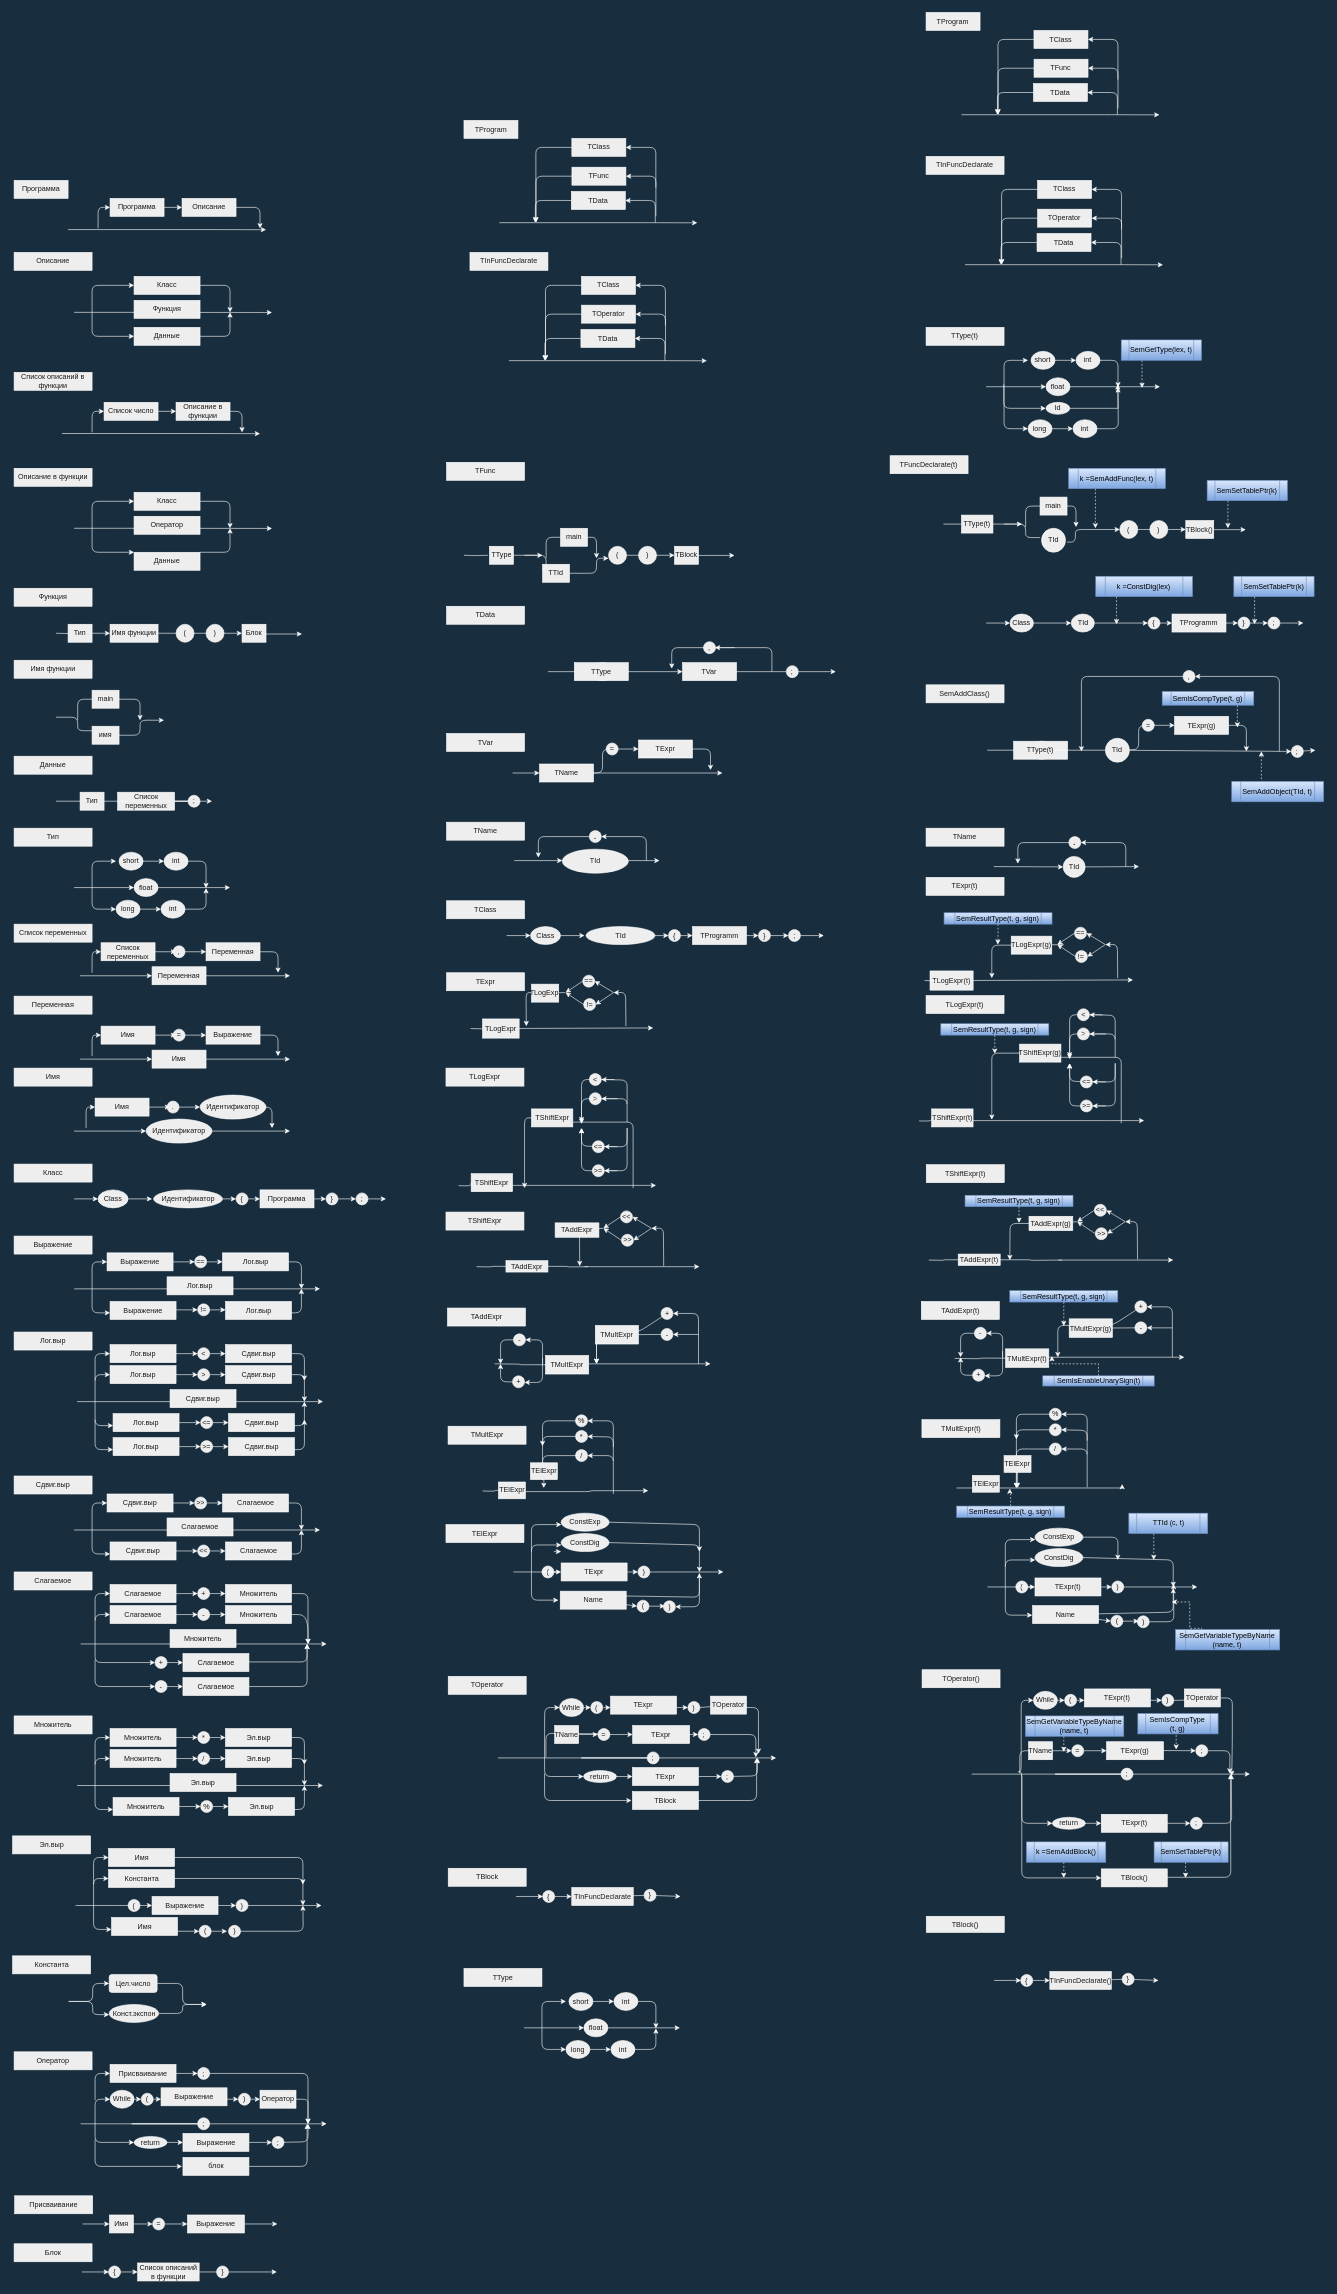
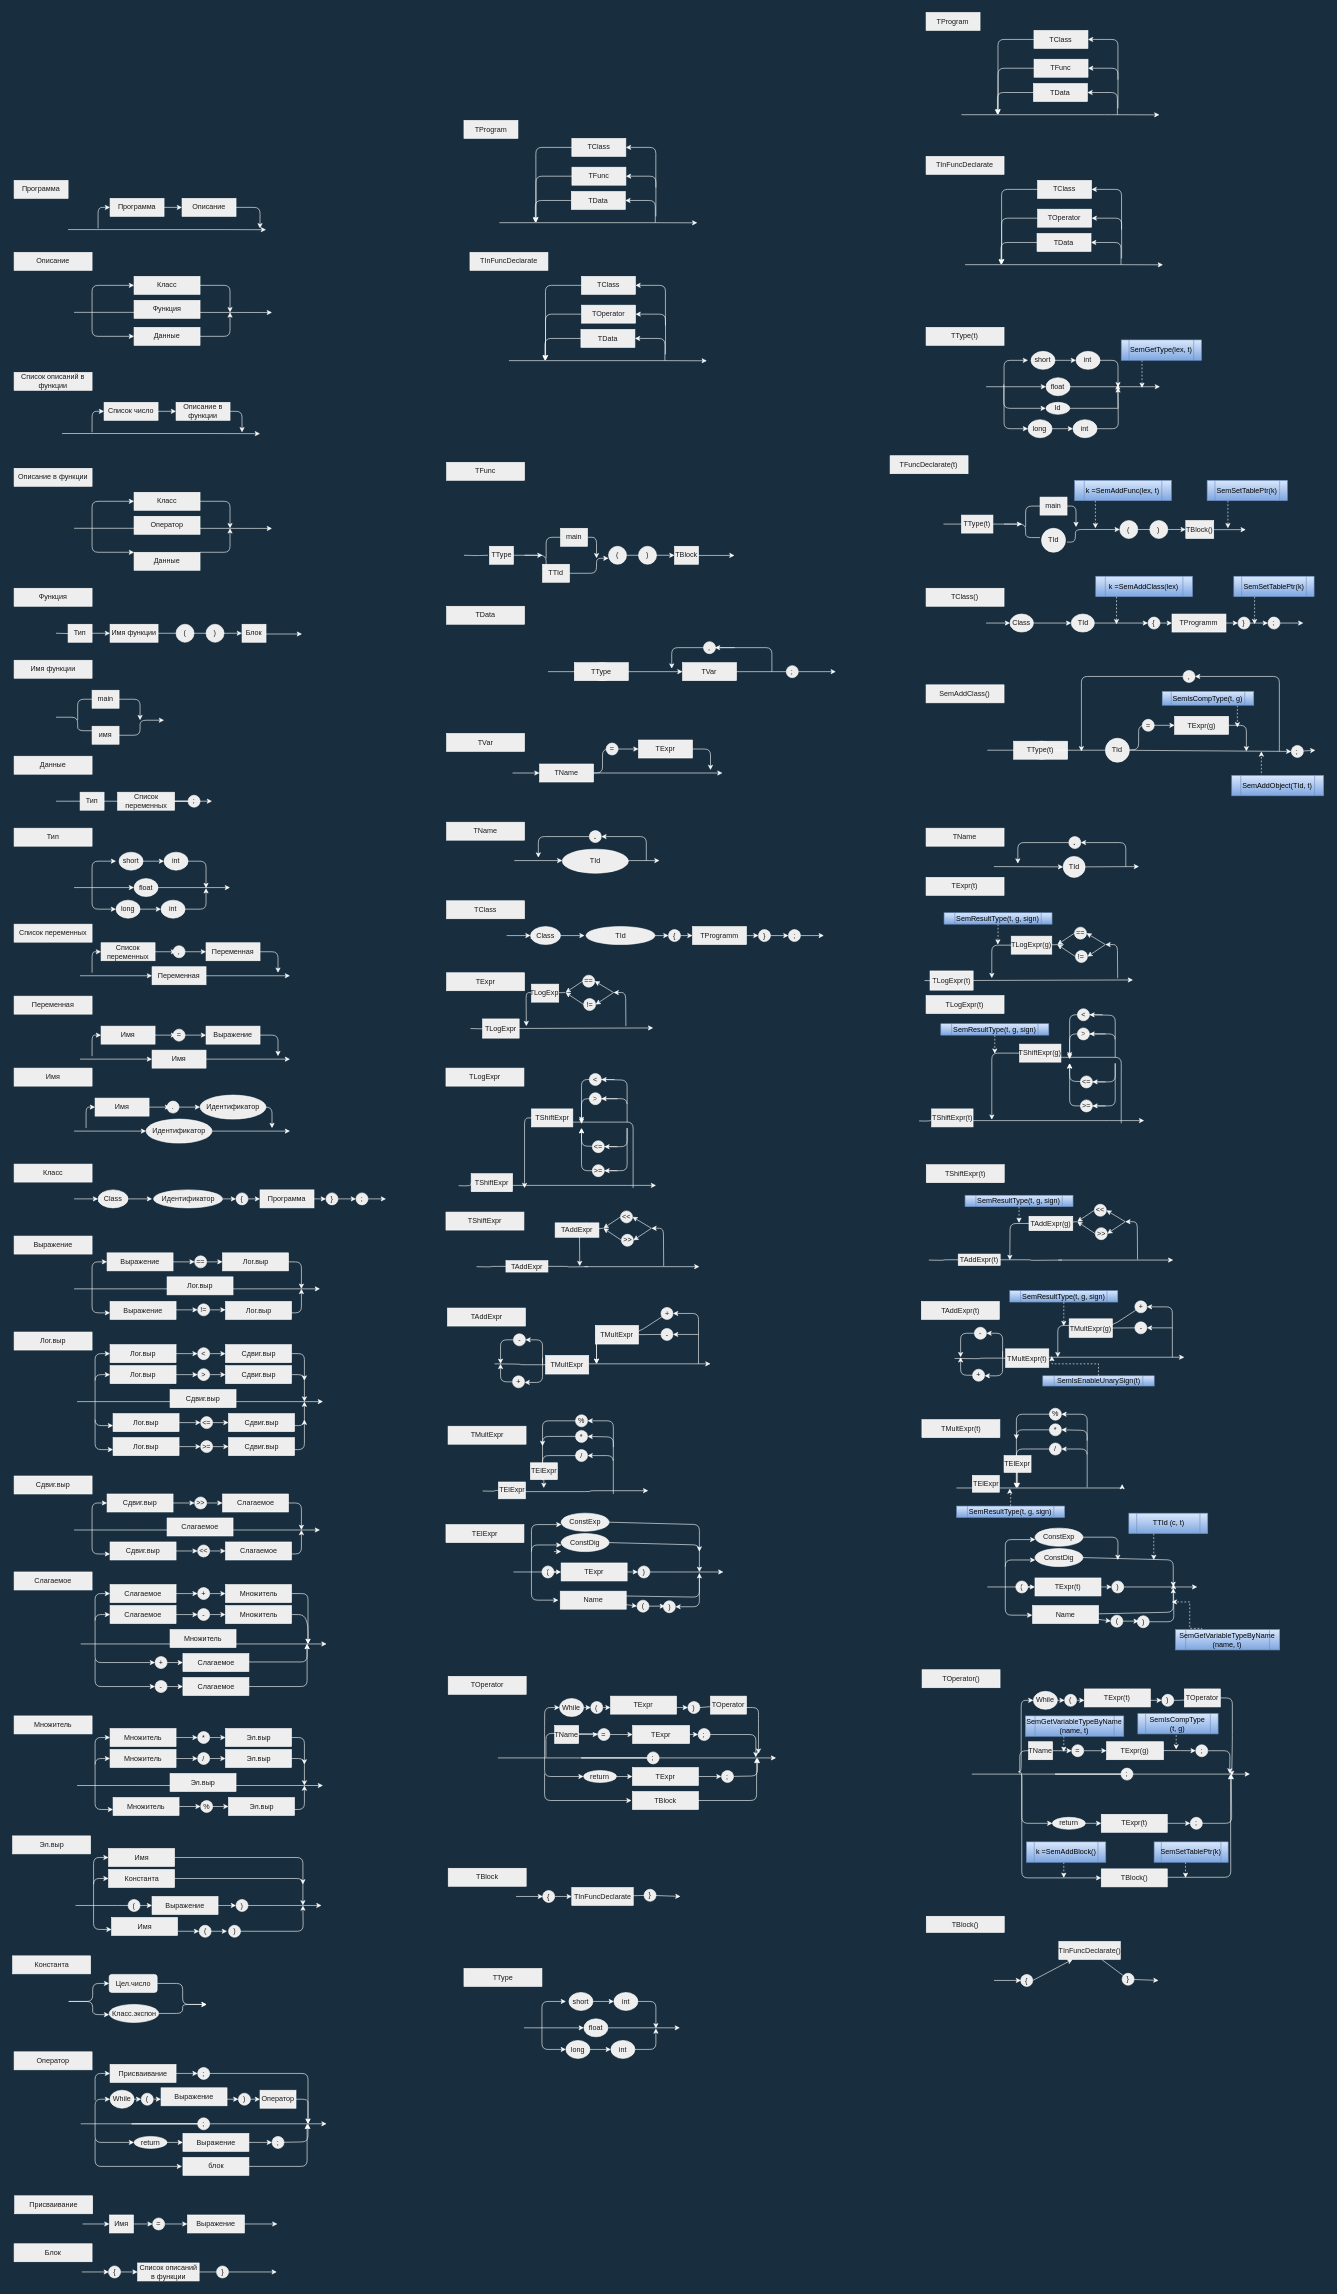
node "k =SemAddFunc(lex, t)": moved (1117, 479) -> (1123, 491)
node "k =ConstDig(lex)": label "k =ConstDig(lex)" -> "k =SemAddClass(lex)"
node "TClass()": added
node "SemAddObject(TId, t)": moved (1278, 792) -> (1278, 786)
node "TInFuncDeclarate()": moved (1081, 1981) -> (1090, 1951)
node "Конст.экспон": label "Конст.экспон" -> "Класс.экспон"
